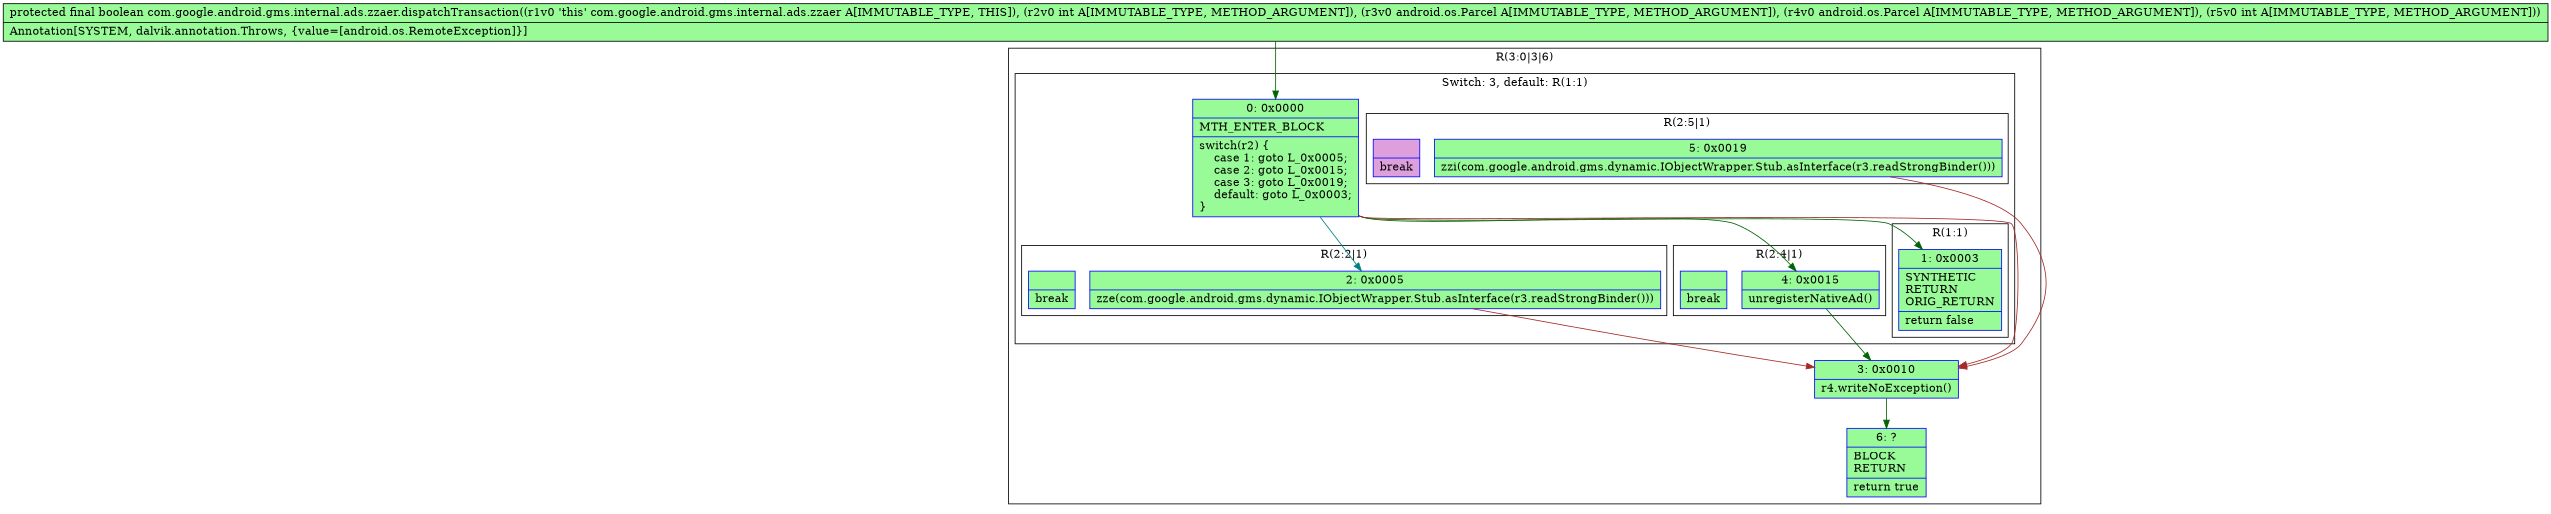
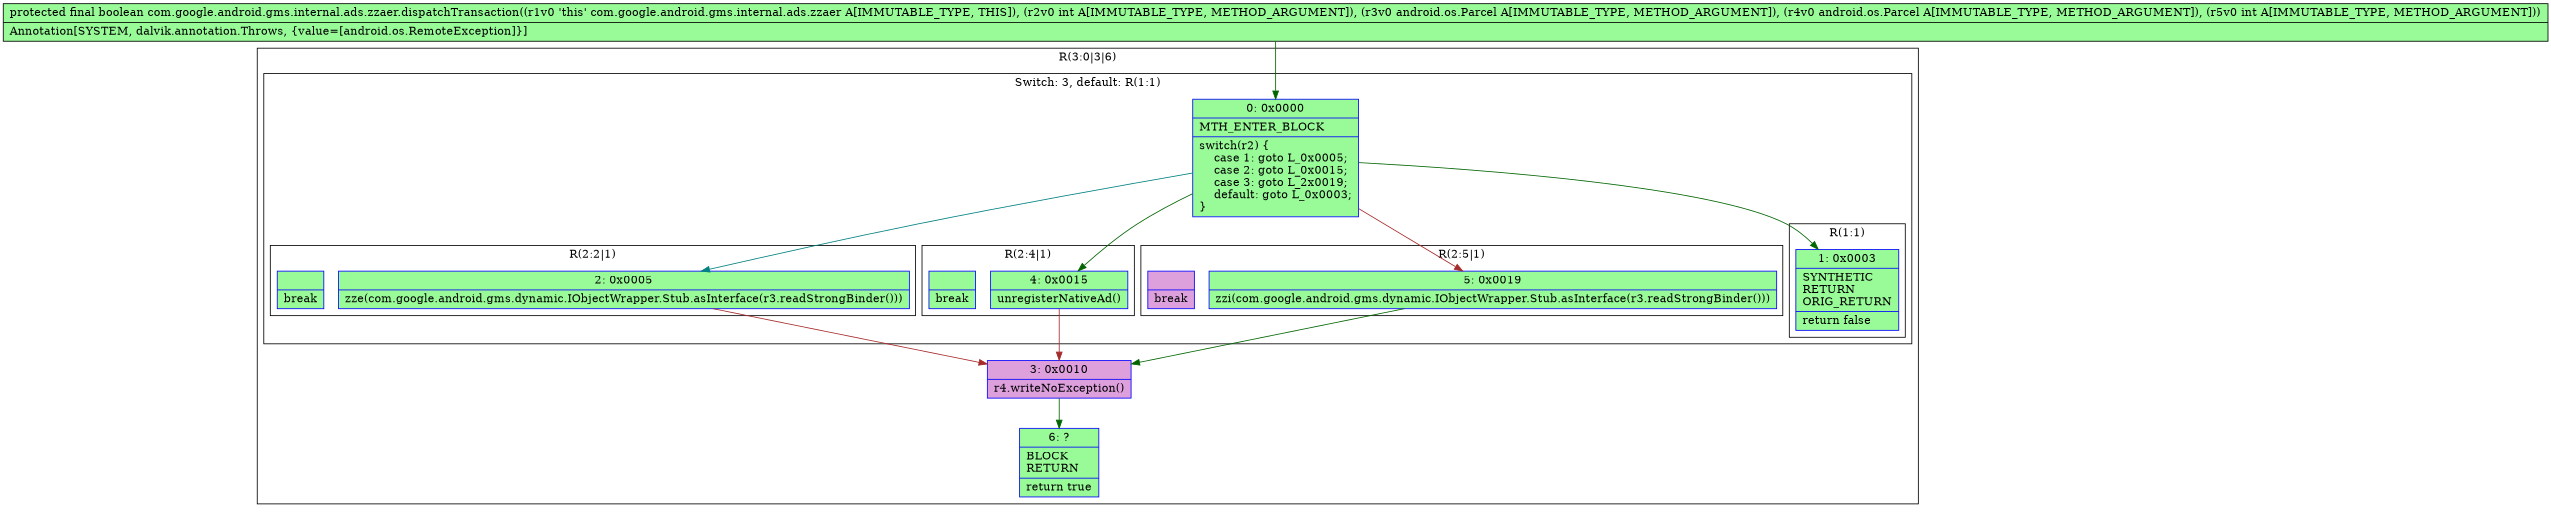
node "0: 0x0000": text "case 3: goto L_0x0019;" -> "case 3: goto L_2x0019;"
edge "0: 0x0000" -> "3: 0x0010": now "0: 0x0000" -> "5: 0x0019"
edge "5: 0x0019" -> "3: 0x0010": color brown -> darkgreen
edge "4: 0x0015" -> "3: 0x0010": color darkgreen -> brown
node "3: 0x0010": fillcolor palegreen -> plum
